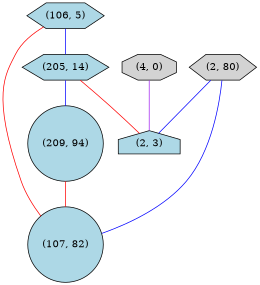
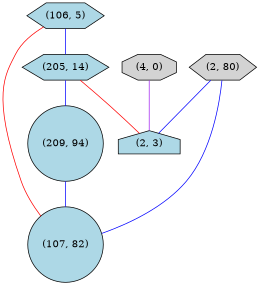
edge "(209, 94)" -- "(107, 82)": color red -> blue
